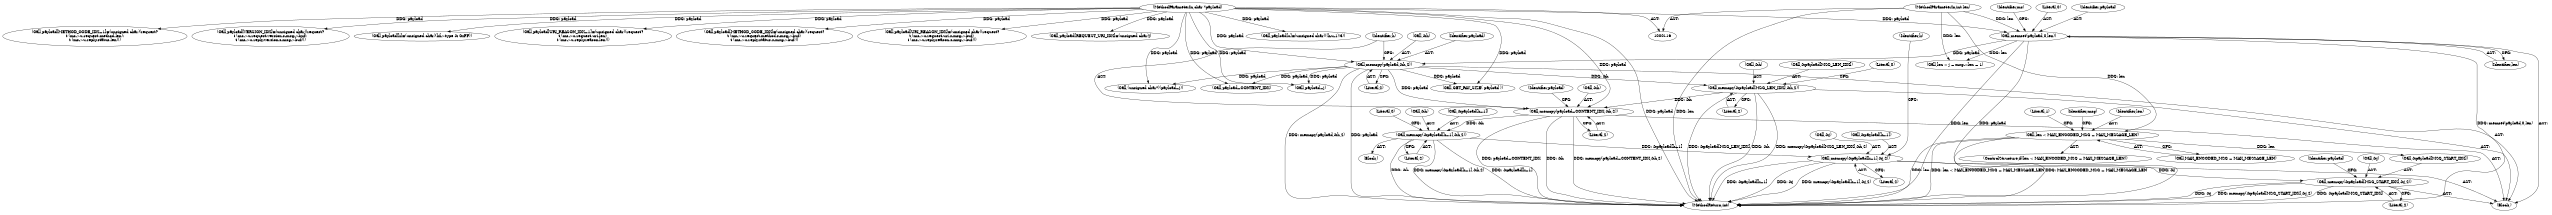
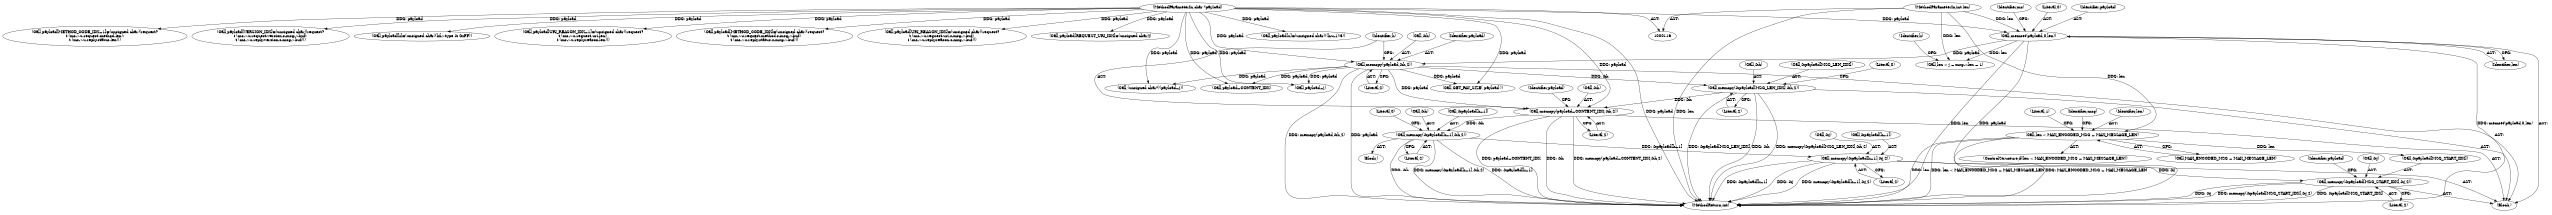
edge "(Identifier,k)" -> "(Call,memcpy(&payload[k+1],&j,2))": now "(Identifier,k)" -> "(Call,len < j + msg->len + 1)"
